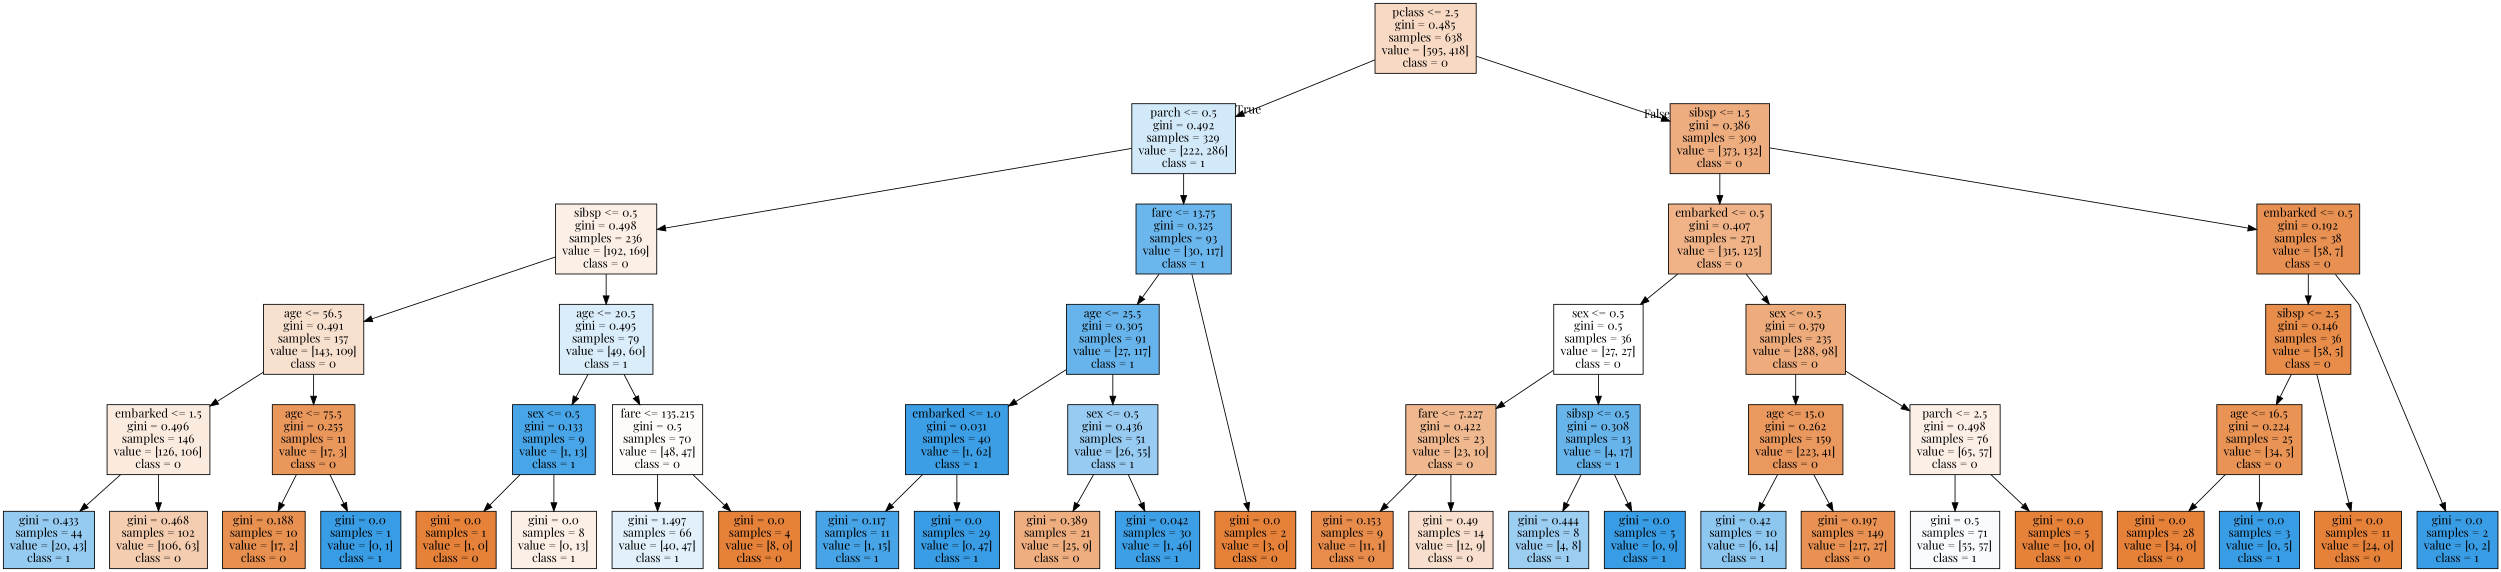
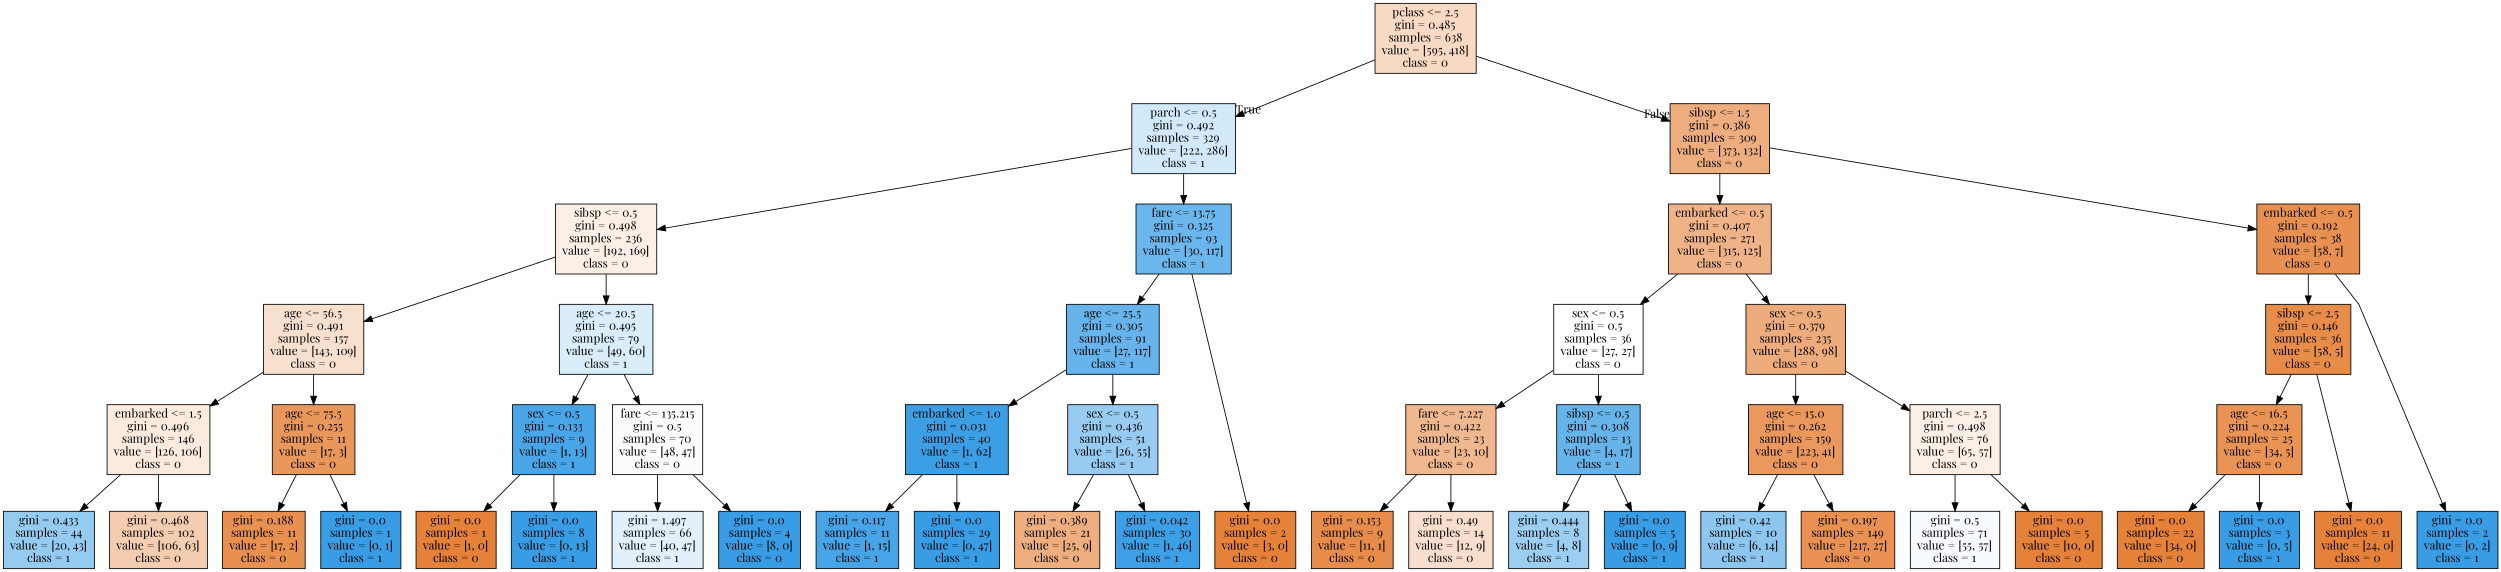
node "gini = 0.188 samples = 10 value = [17, 2] class = 0": label "gini = 0.188 samples = 10 value = [17, 2] class = 0" -> "gini = 0.188 samples = 11 value = [17, 2] class = 0"
node "gini = 0.0 samples = 8 value = [0, 13] class = 1": fillcolor #e581391f -> #399de5ff
node "gini = 0.0 samples = 4 value = [8, 0] class = 0": fillcolor #e58139ff -> #399de5ff
node "gini = 0.0 samples = 28 value = [34, 0] class = 0": label "gini = 0.0 samples = 28 value = [34, 0] class = 0" -> "gini = 0.0 samples = 22 value = [34, 0] class = 0"
